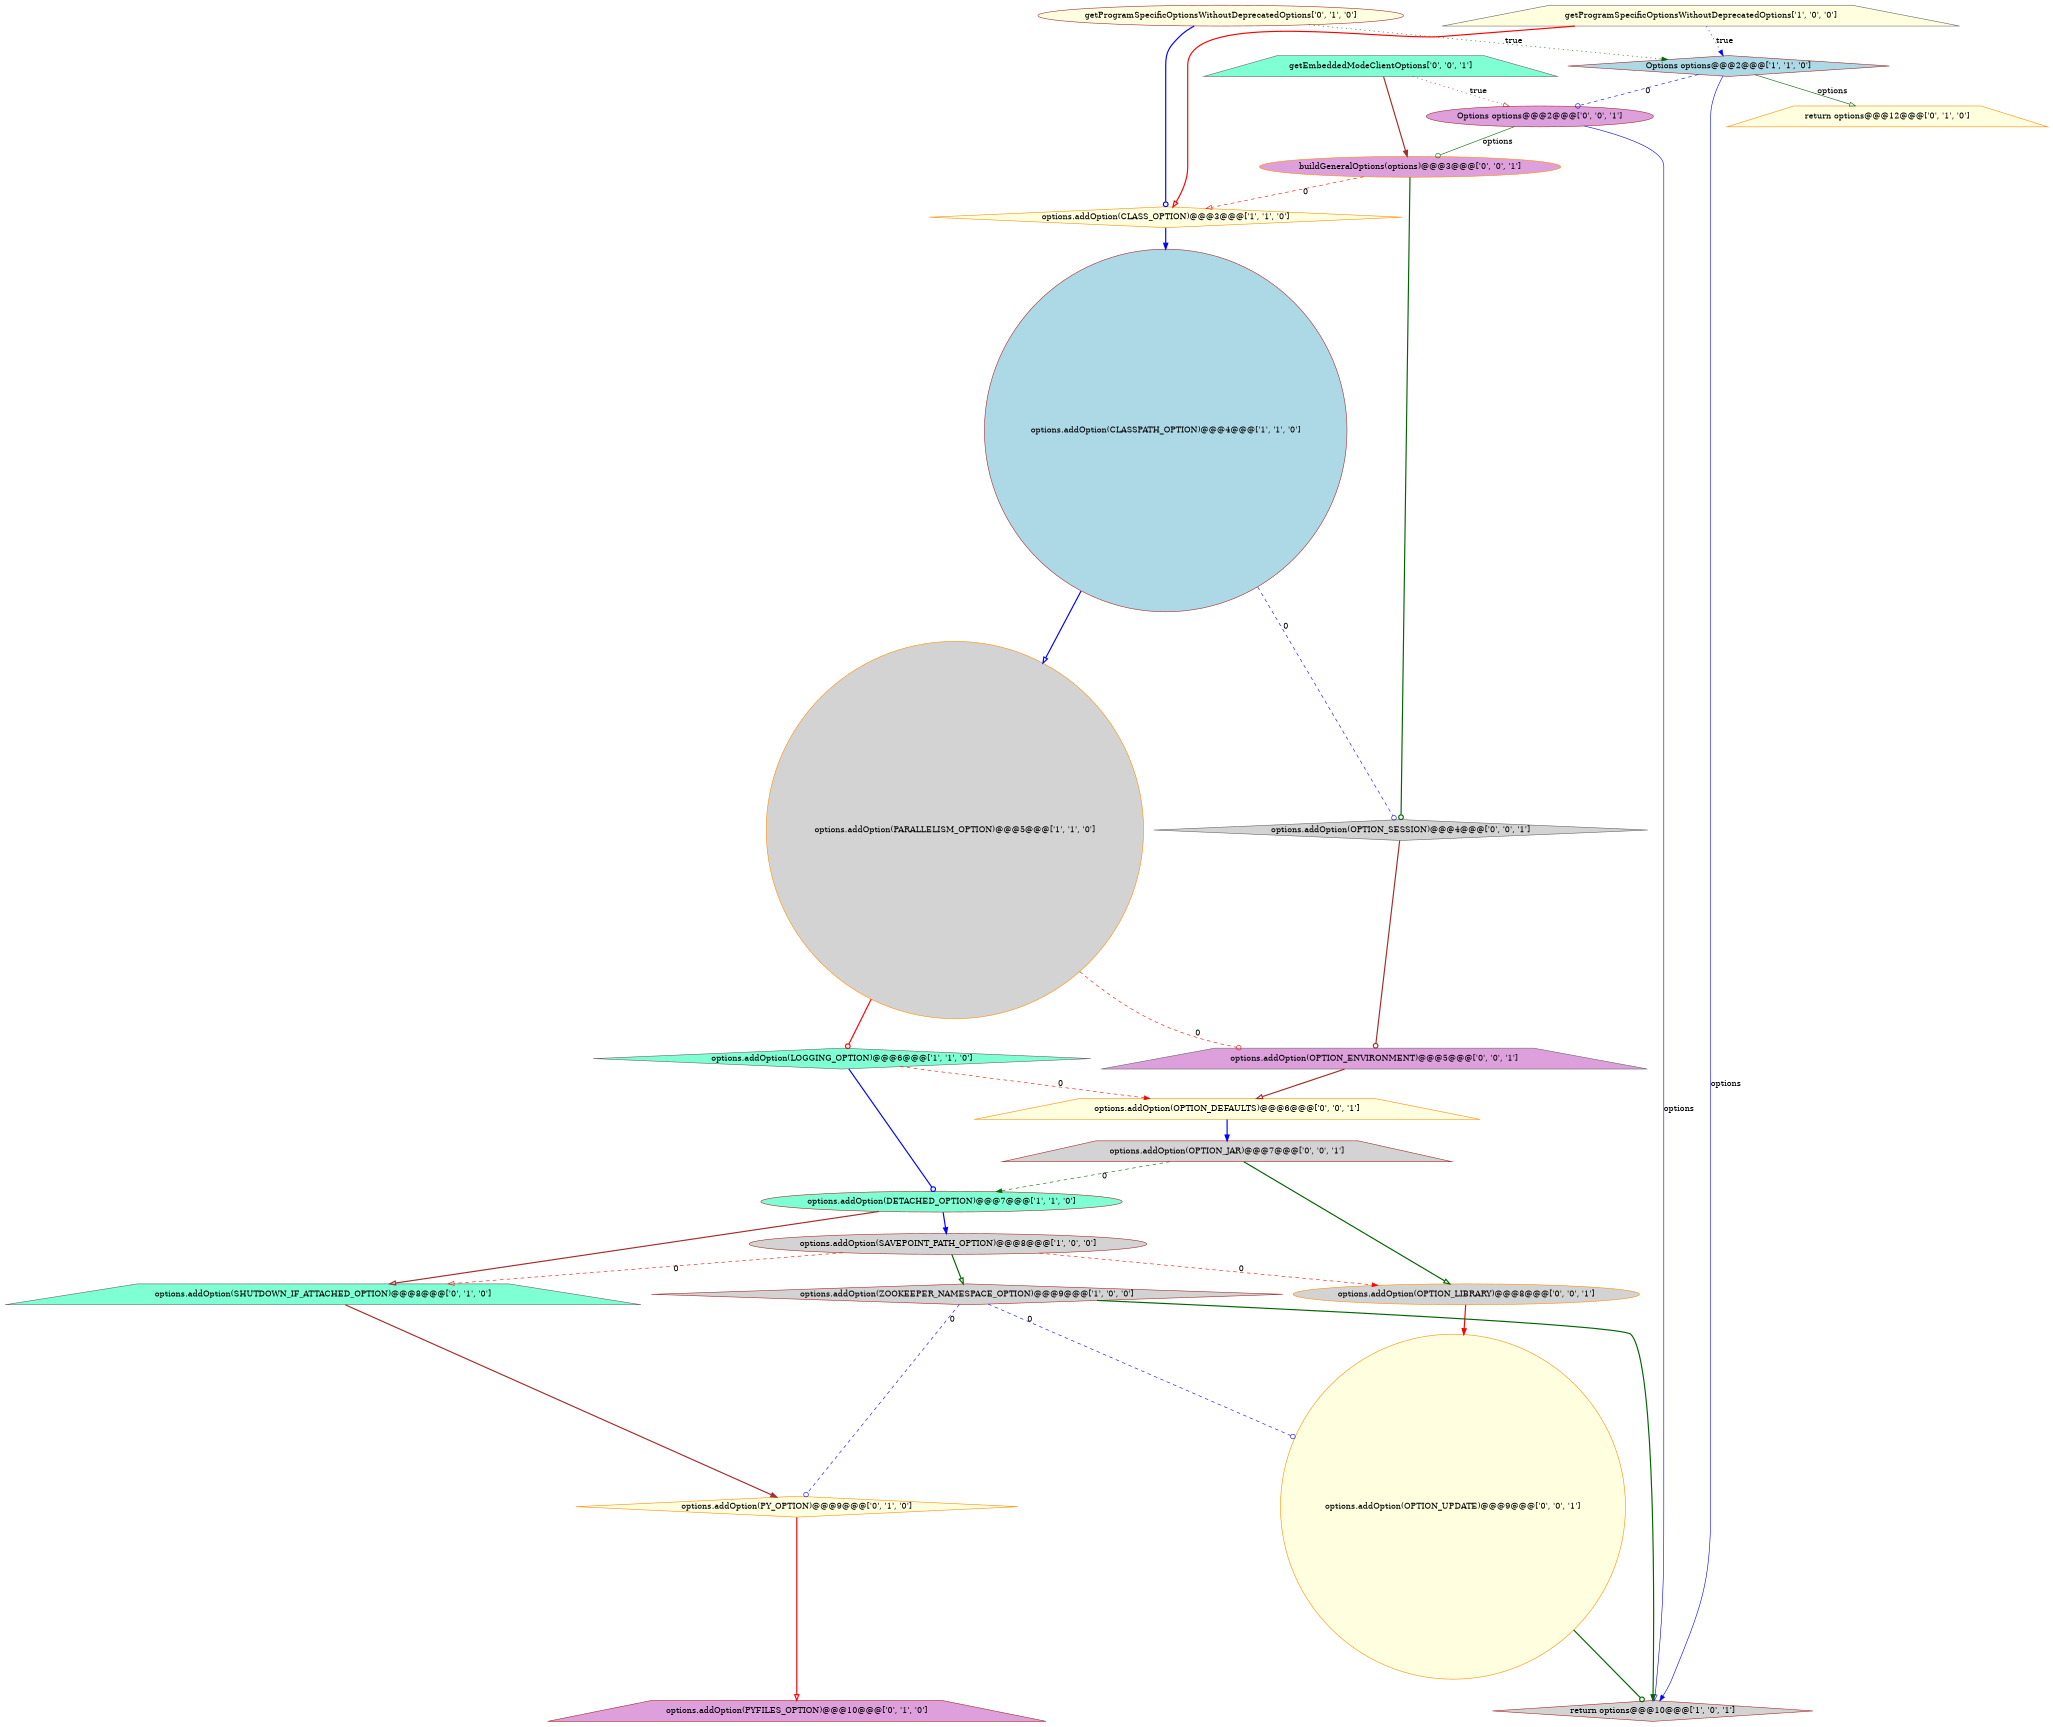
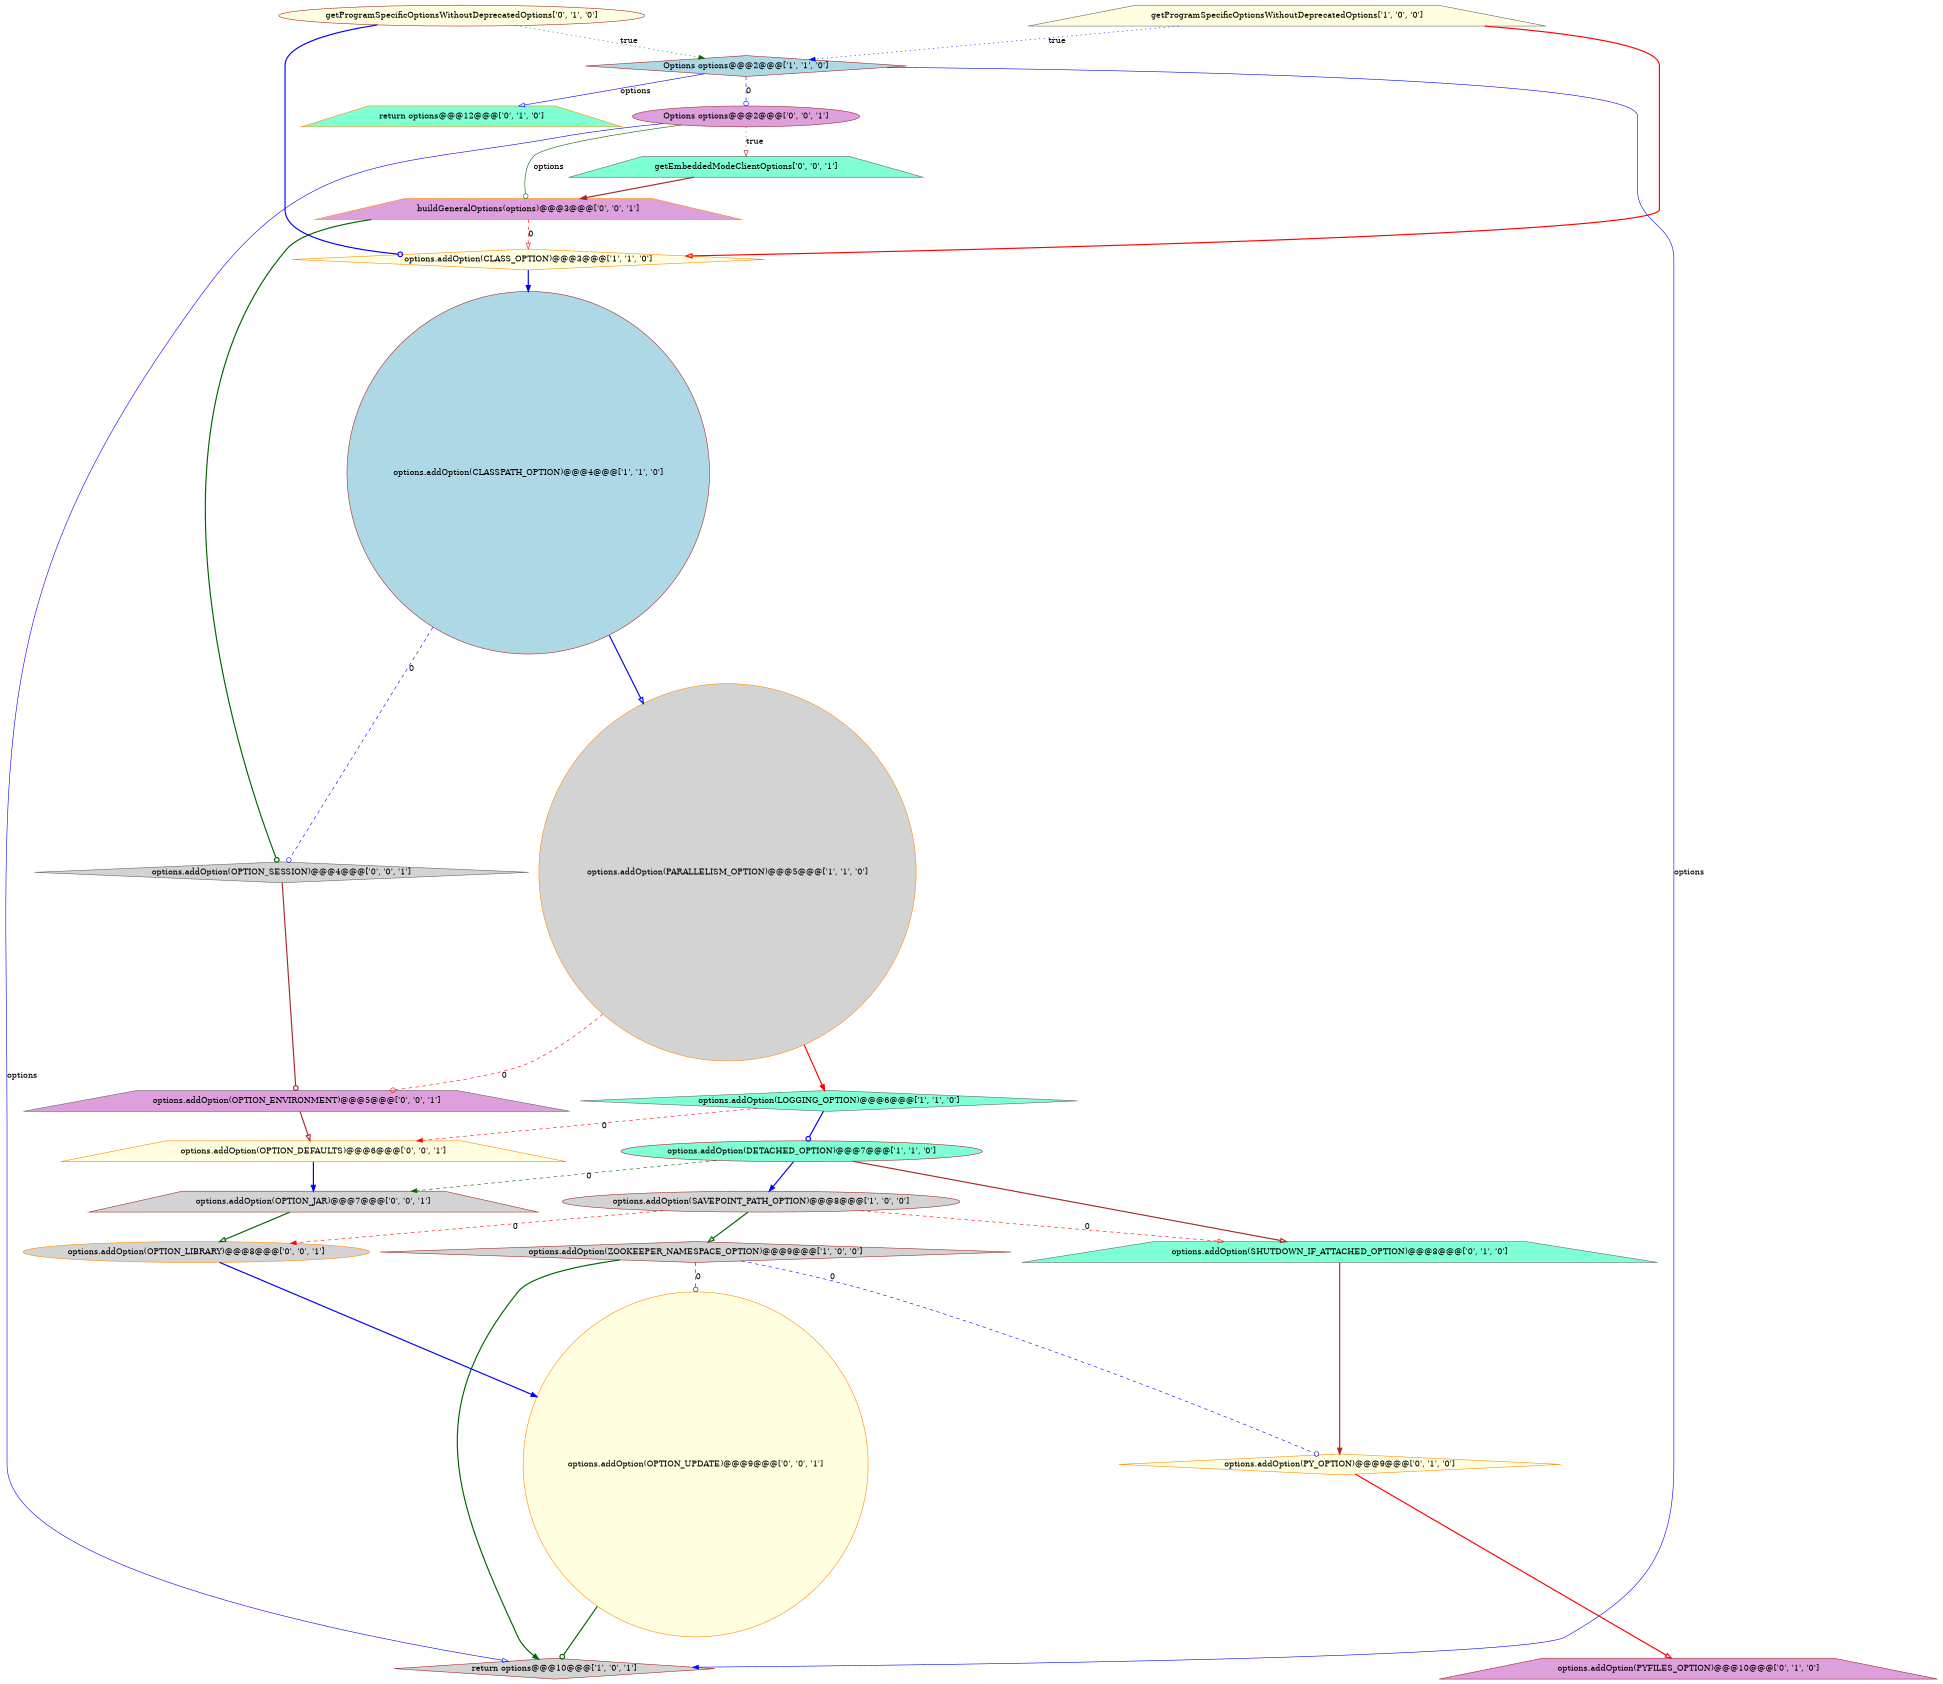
edge "Options options@@@2@@@['1', '1', '0']" -> "return options@@@12@@@['0', '1', '0']": color darkgreen -> blue
edge "getEmbeddedModeClientOptions['0', '0', '1']" -> "Options options@@@2@@@['0', '0', '1']": reversed
node "return options@@@12@@@['0', '1', '0']": fillcolor lightyellow -> aquamarine
node "buildGeneralOptions(options)@@@3@@@['0', '0', '1']": shape ellipse -> trapezium
edge "options.addOption(PARALLELISM_OPTION)@@@5@@@['1', '1', '0']" -> "options.addOption(LOGGING_OPTION)@@@6@@@['1', '1', '0']": arrowhead odot -> normal
edge "options.addOption(OPTION_JAR)@@@7@@@['0', '0', '1']" -> "options.addOption(DETACHED_OPTION)@@@7@@@['1', '1', '0']": reversed
edge "options.addOption(OPTION_LIBRARY)@@@8@@@['0', '0', '1']" -> "options.addOption(OPTION_UPDATE)@@@9@@@['0', '0', '1']": color red -> blue
